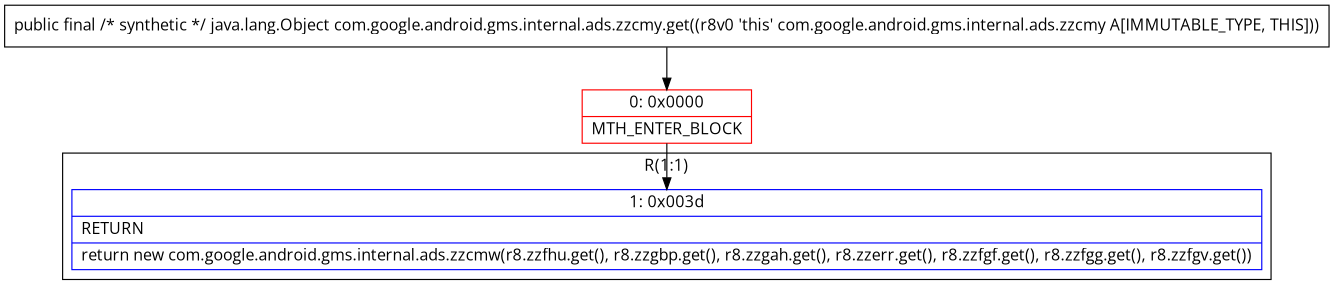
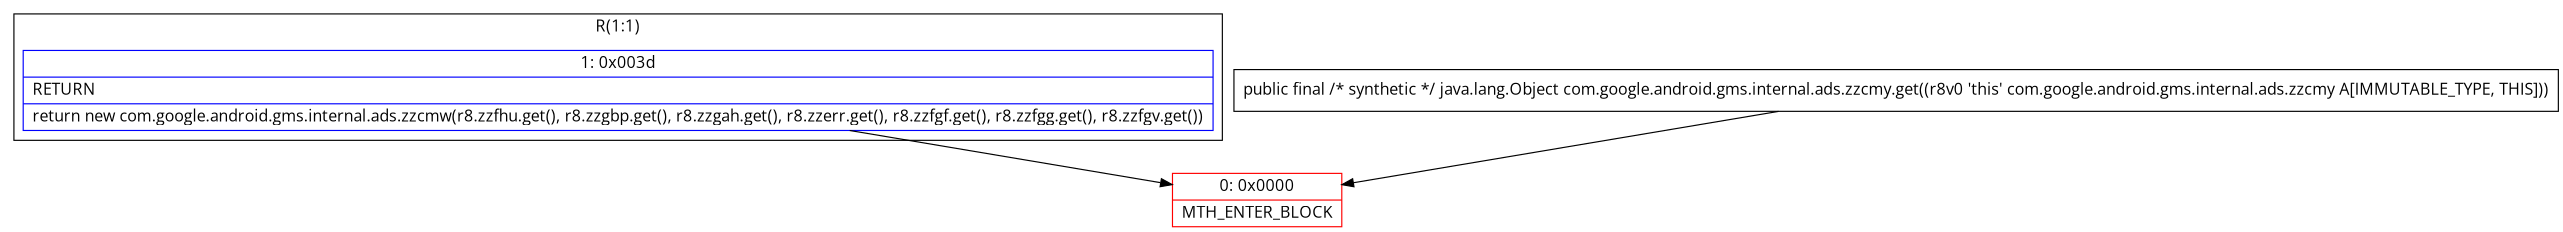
edge "0: 0x0000" -> "1: 0x003d": reversed
